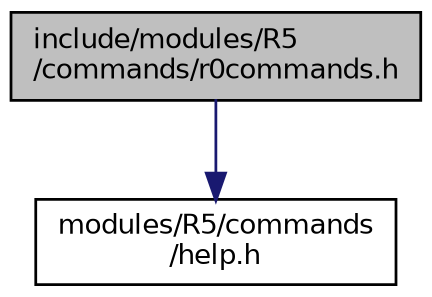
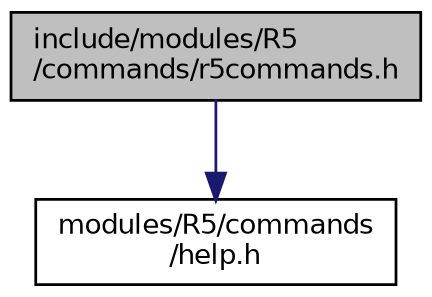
node "include/modules/R5 /commands/r0commands.h": label "include/modules/R5 /commands/r0commands.h" -> "include/modules/R5 /commands/r5commands.h"
